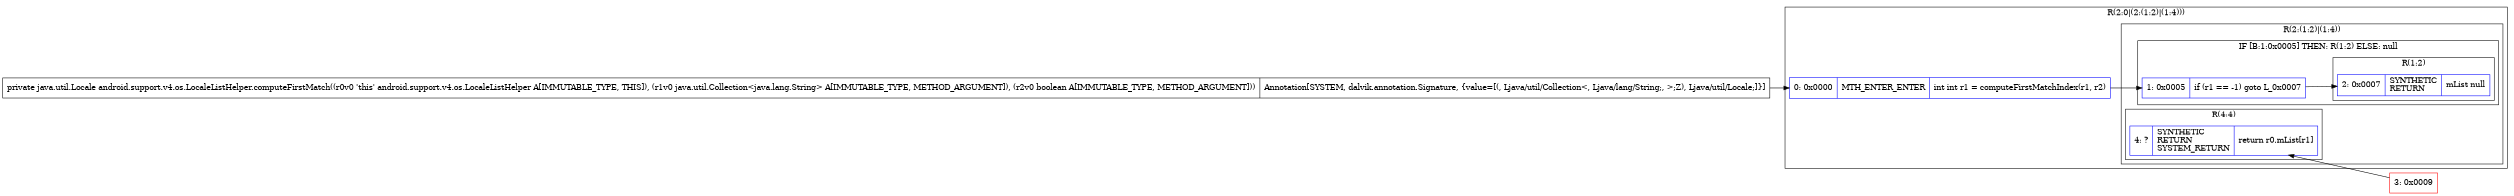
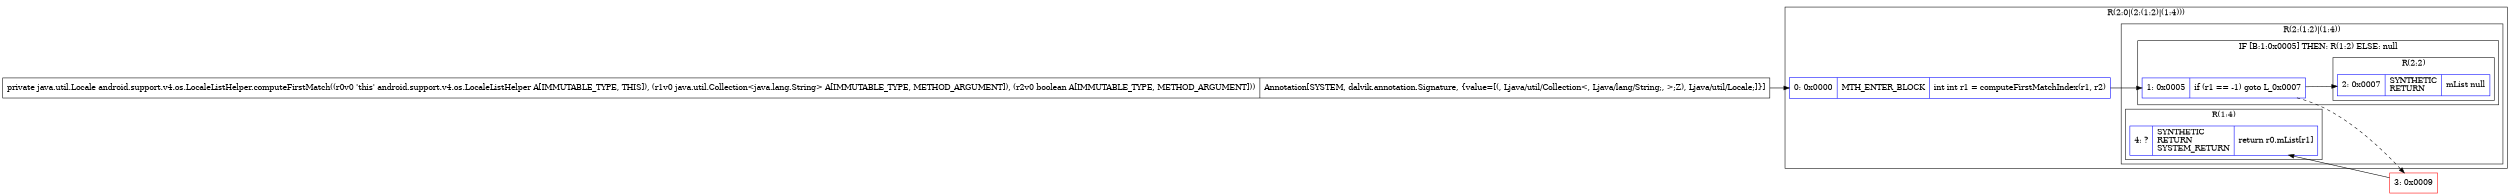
cluster "R(1:2)": label "R(1:2)" -> "R(2:2)"
node "0: 0x0000": text "MTH_ENTER_ENTER" -> "MTH_ENTER_BLOCK"
cluster "R(4:4)": label "R(4:4)" -> "R(1:4)"
edge "1: 0x0005" -> "3: 0x0009": added
